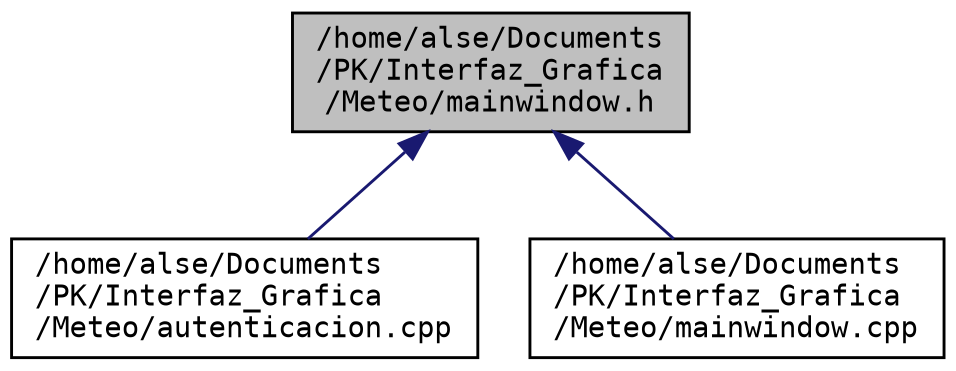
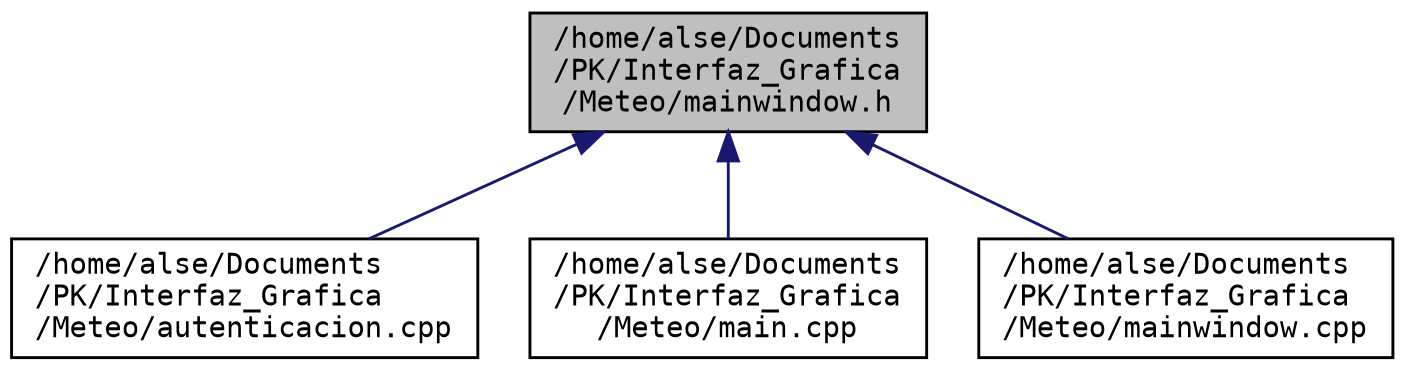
node "/home/alse/Documents /PK/Interfaz_Grafica /Meteo/main.cpp": added
